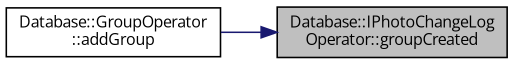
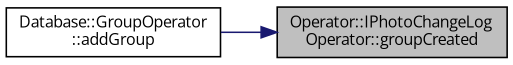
node "Database::IPhotoChangeLog Operator::groupCreated": label "Database::IPhotoChangeLog Operator::groupCreated" -> "Operator::IPhotoChangeLog Operator::groupCreated"
